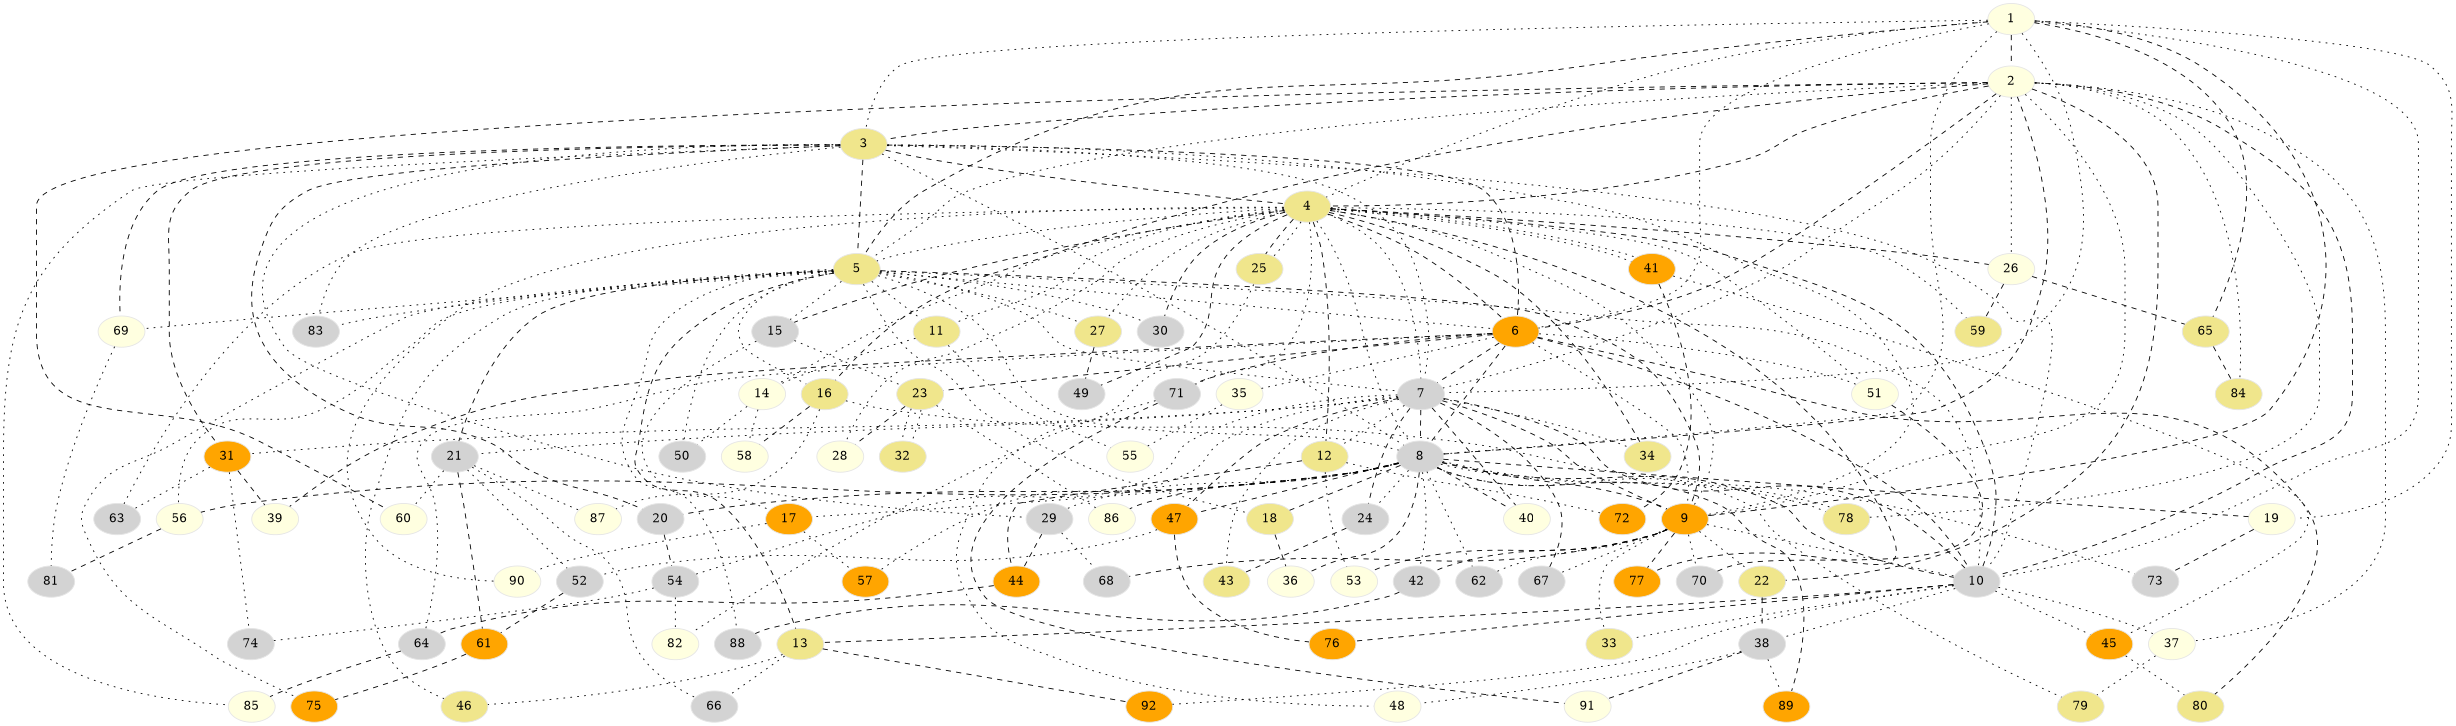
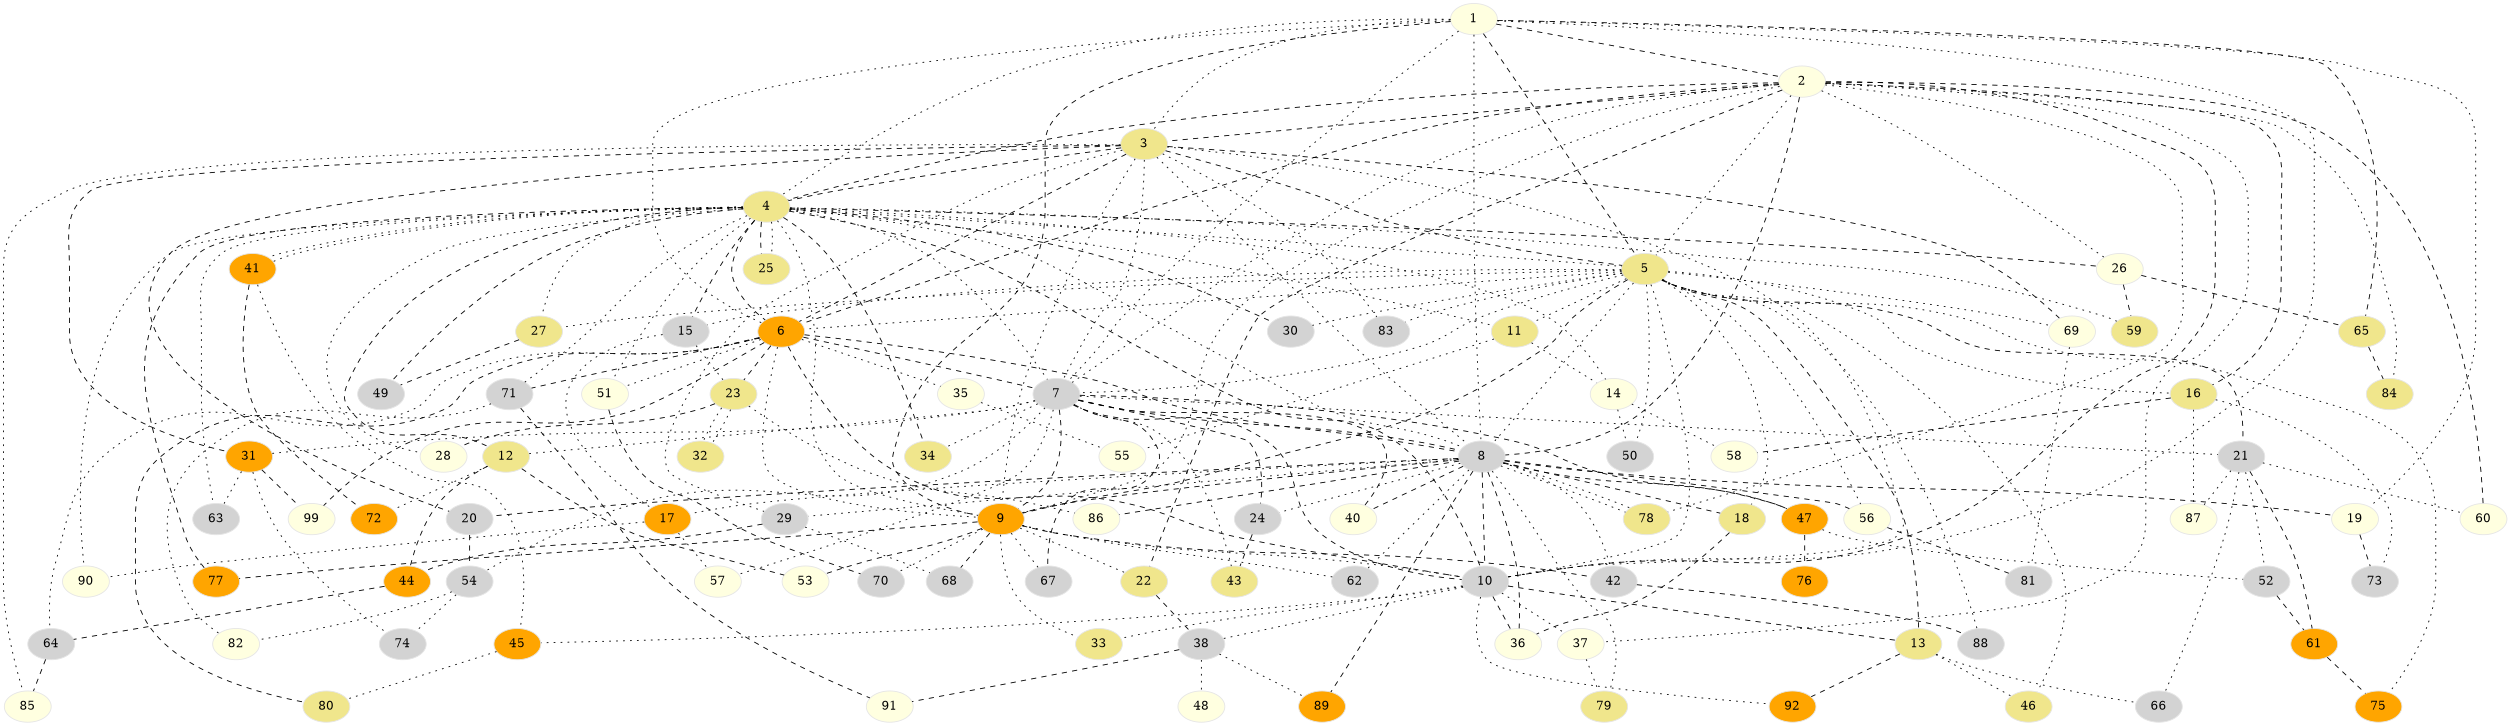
node "39": label "39" -> "99"
edge "12" -- "53": style dotted -> dashed
edge "25" -- "48": removed
node "57": fillcolor orange -> lightyellow
edge "10" -- "76": now "10" -- "36"
